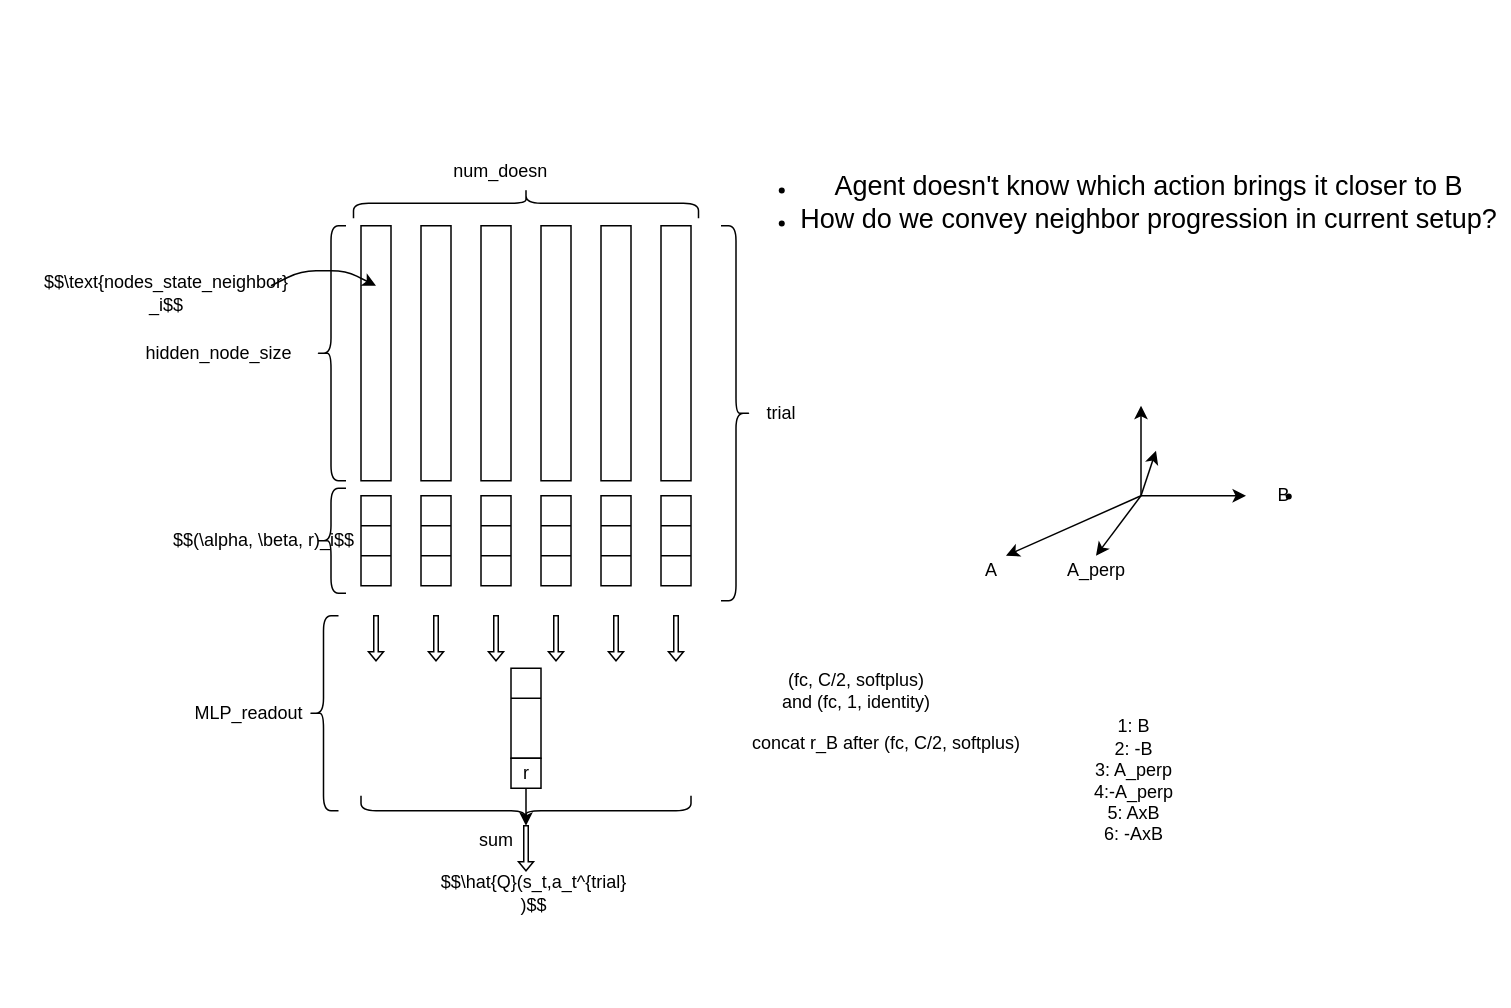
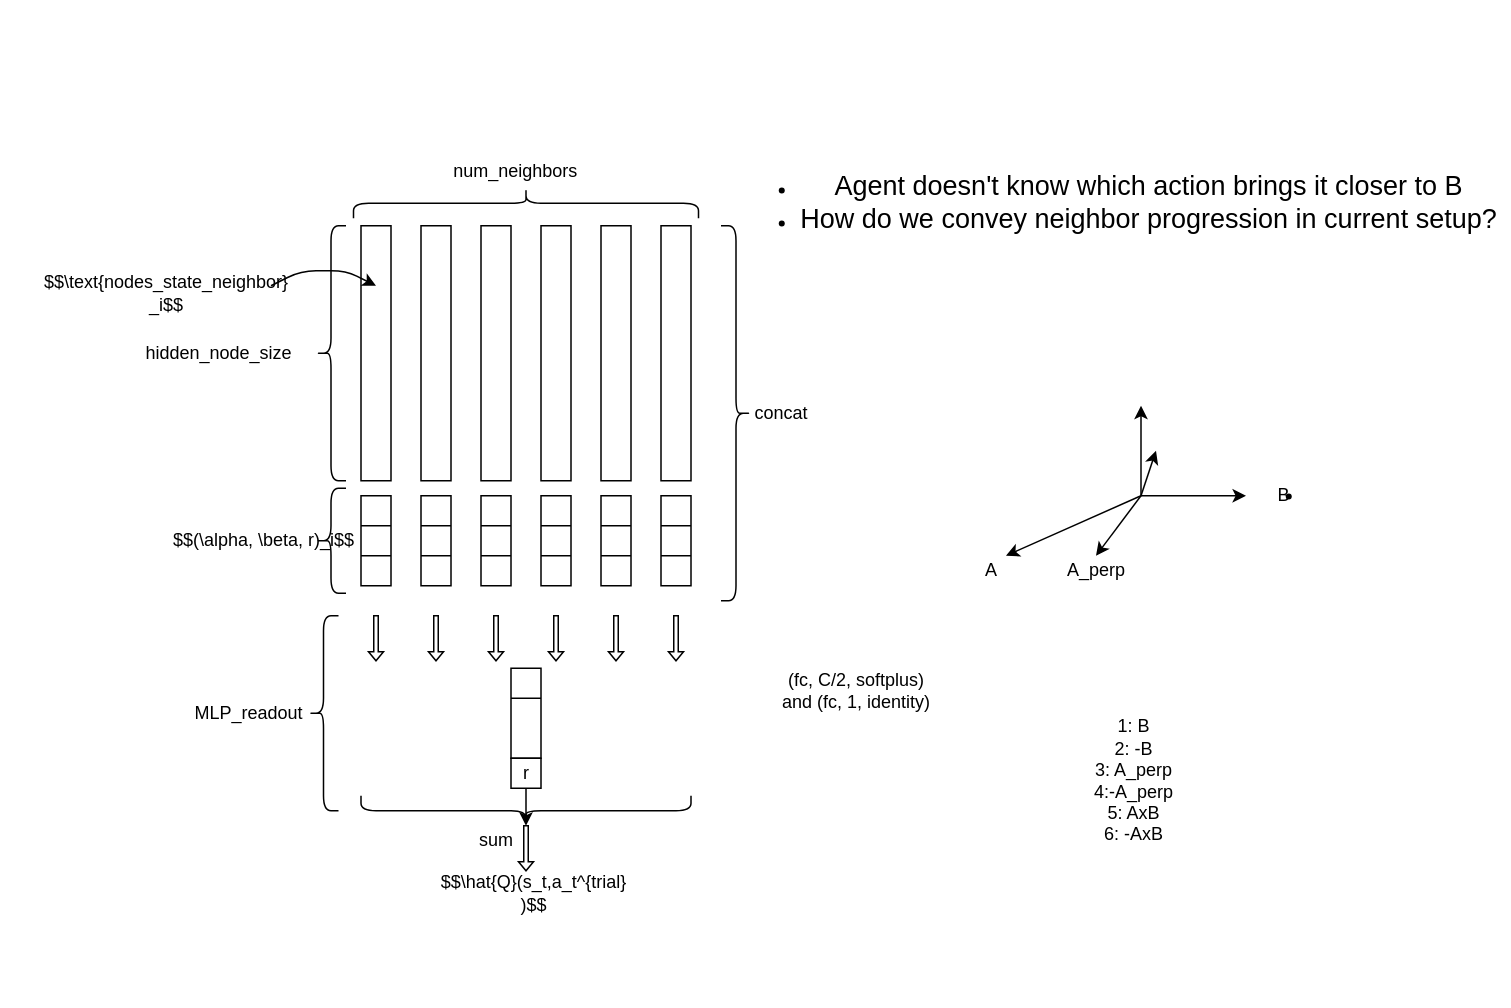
node "num_doesn": label "num_doesn" -> "num_neighbors"
node "trial": label "trial" -> "concat"
node "concat r_B after (fc, C/2, softplus)": removed
